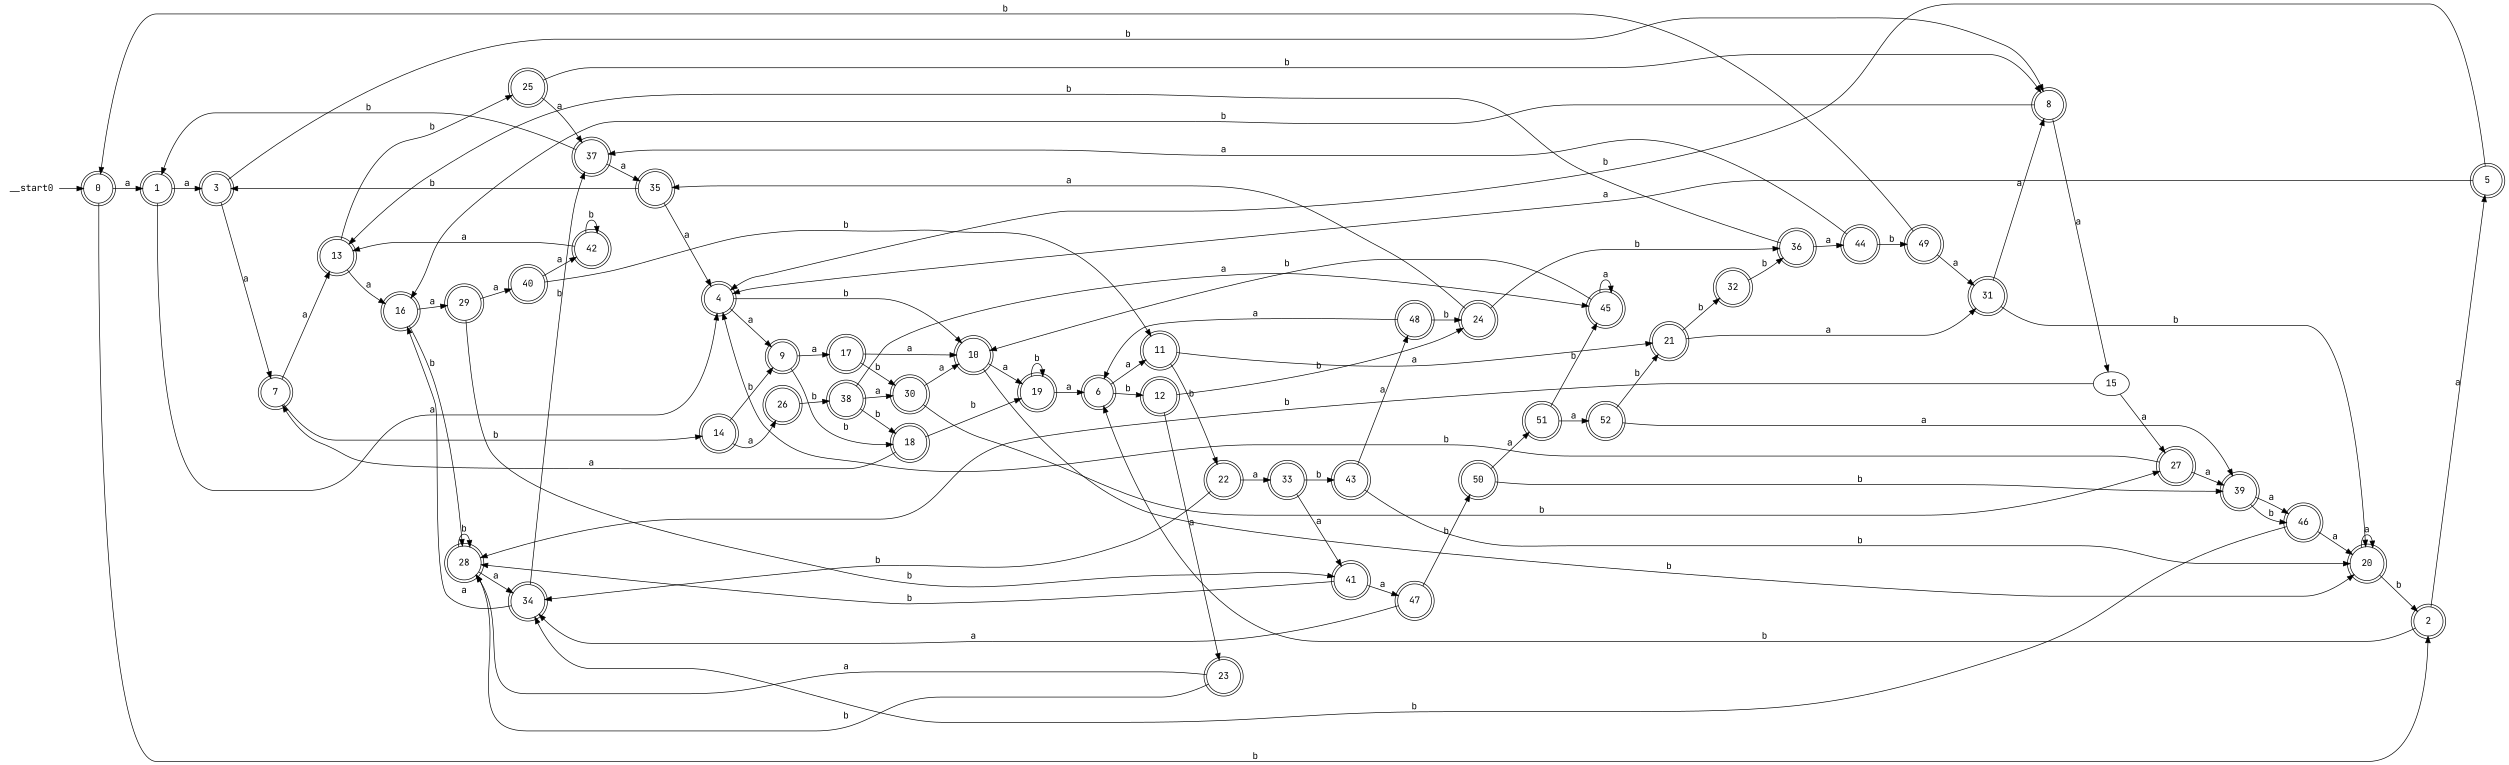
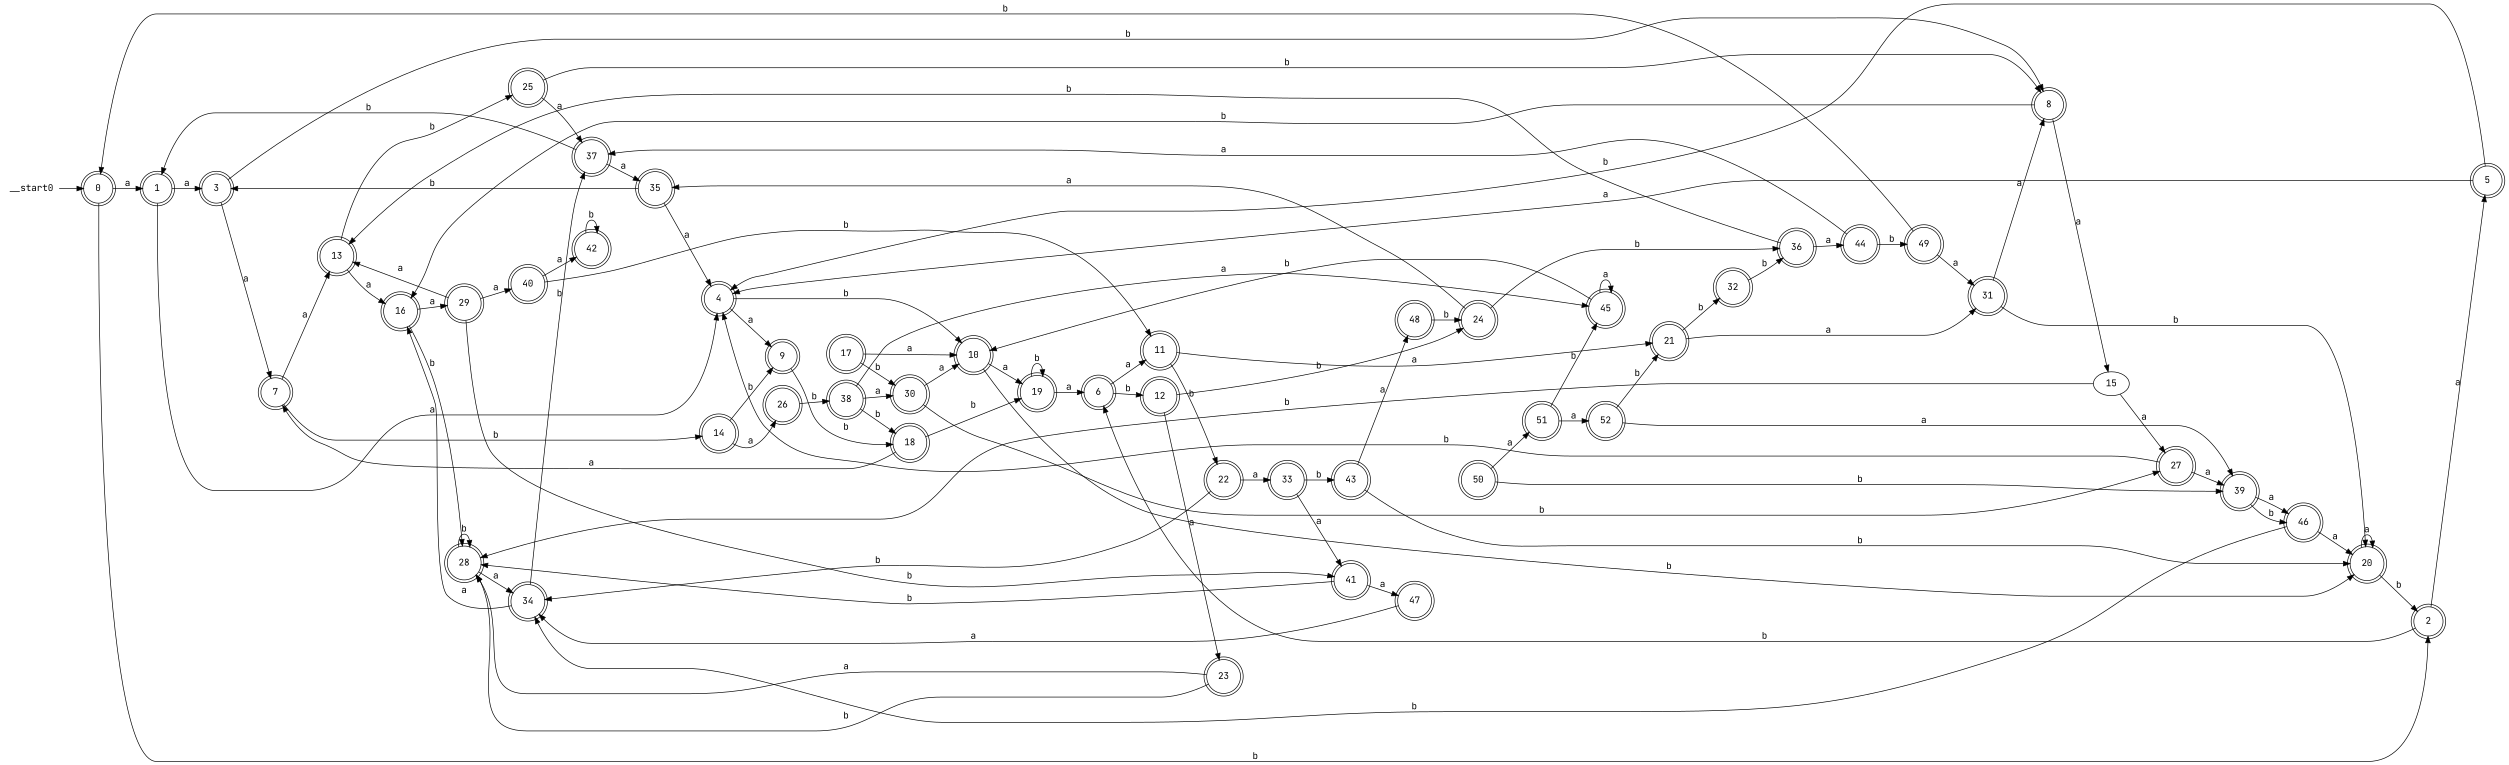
edge "42" -> "13": now "29" -> "13"
edge "48" -> "6": removed, label "a"
edge "9" -> "17": removed, label "a"
edge "47" -> "50": removed, label "b"
